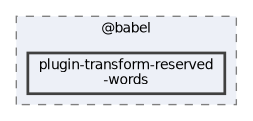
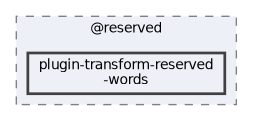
cluster "@babel": label "@babel" -> "@reserved"
